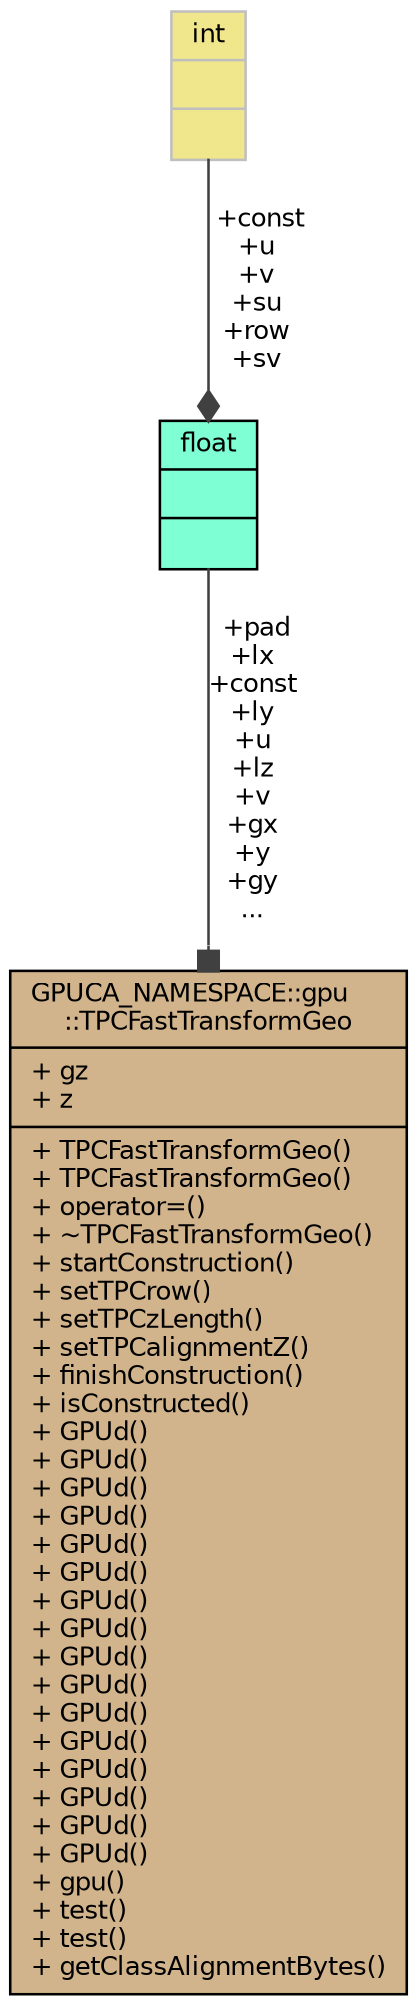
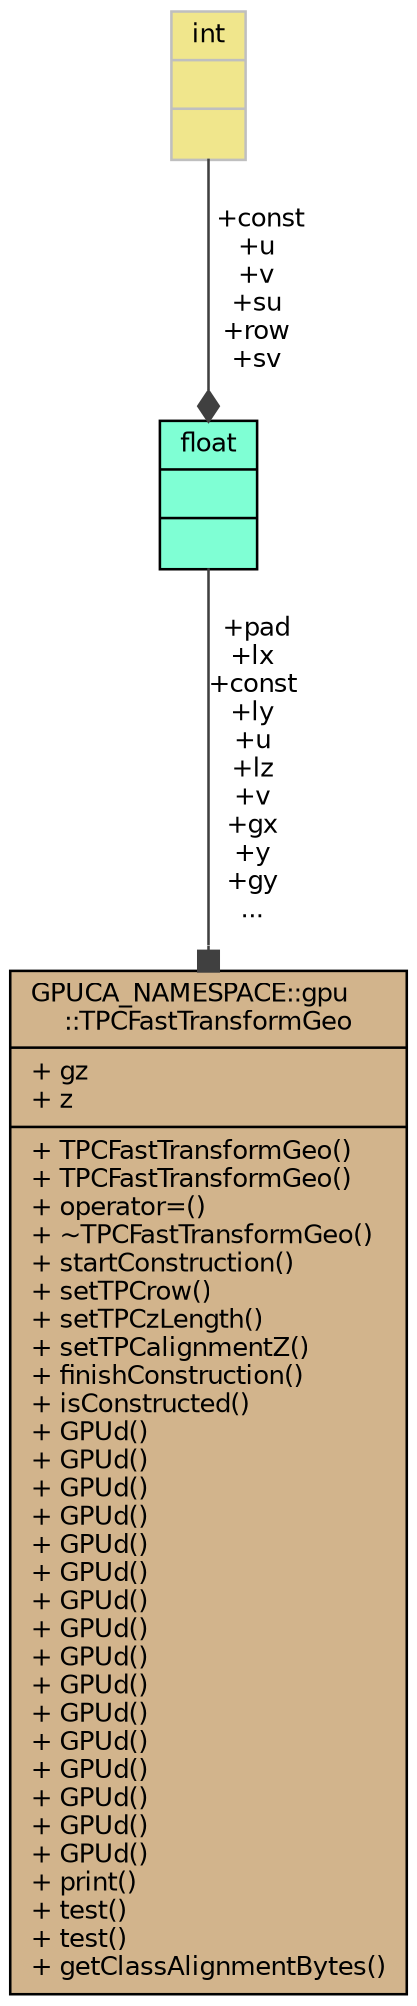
node "GPUCA_NAMESPACE::gpu": text "+ gpu()" -> "+ print()"
